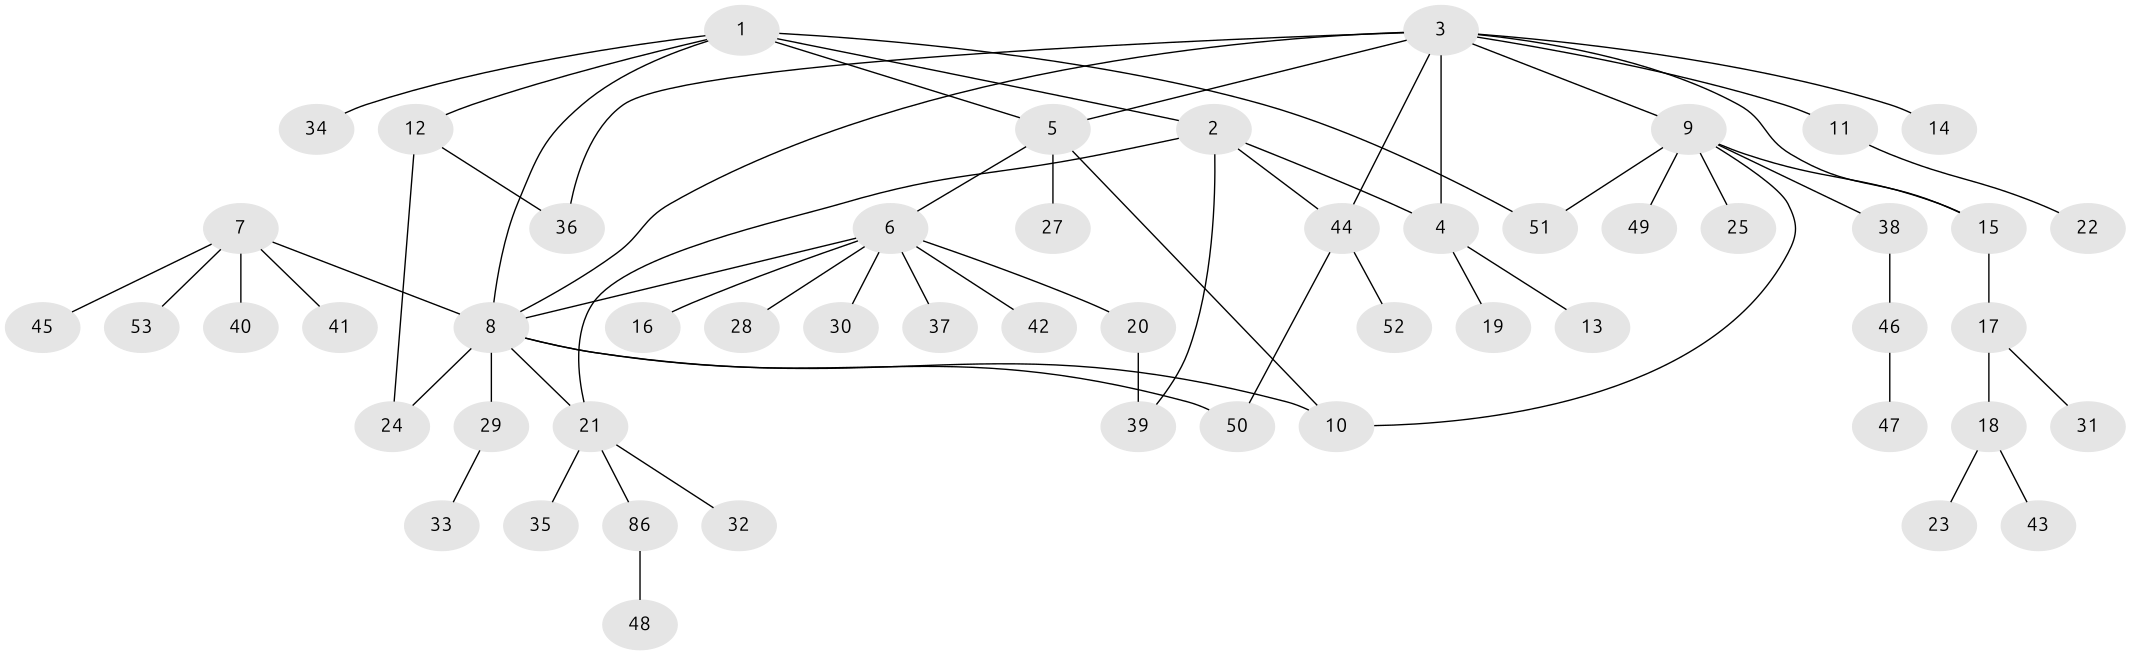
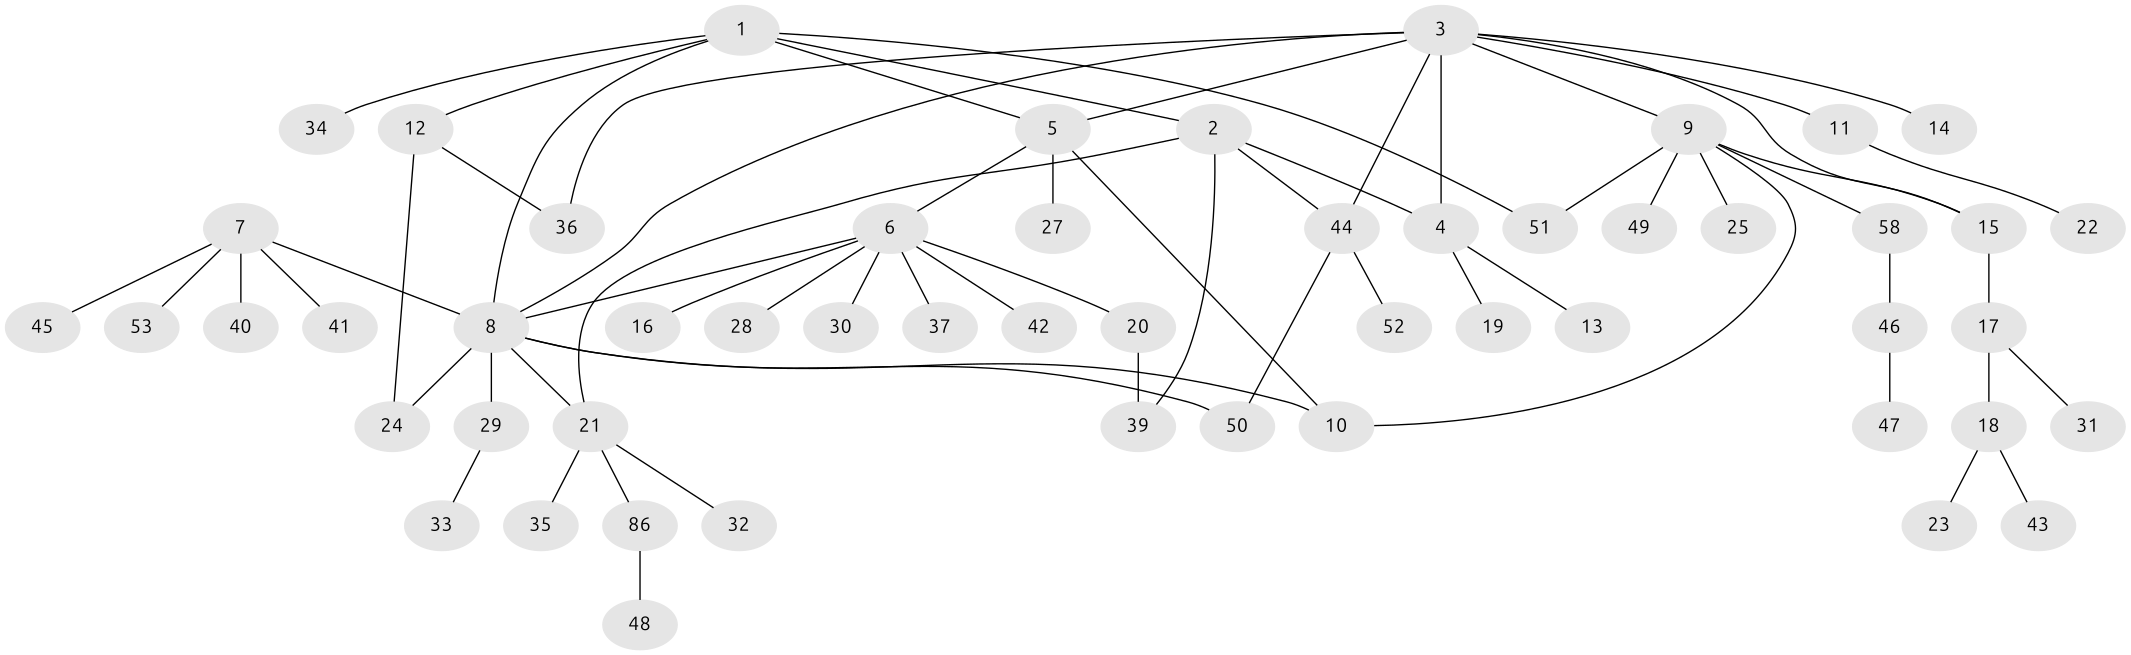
node "38": label "38" -> "58"
